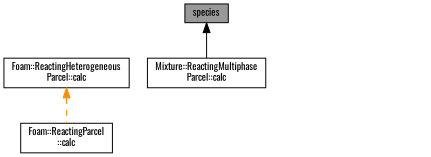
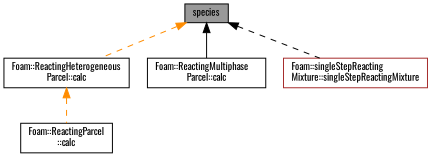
edge "Foam::ReactingHeterogeneous Parcel::calc" -> "species": added
node "Mixture::ReactingMultiphase Parcel::calc": label "Mixture::ReactingMultiphase Parcel::calc" -> "Foam::ReactingMultiphase Parcel::calc"
node "Foam::singleStepReacting Mixture::singleStepReactingMixture": added
